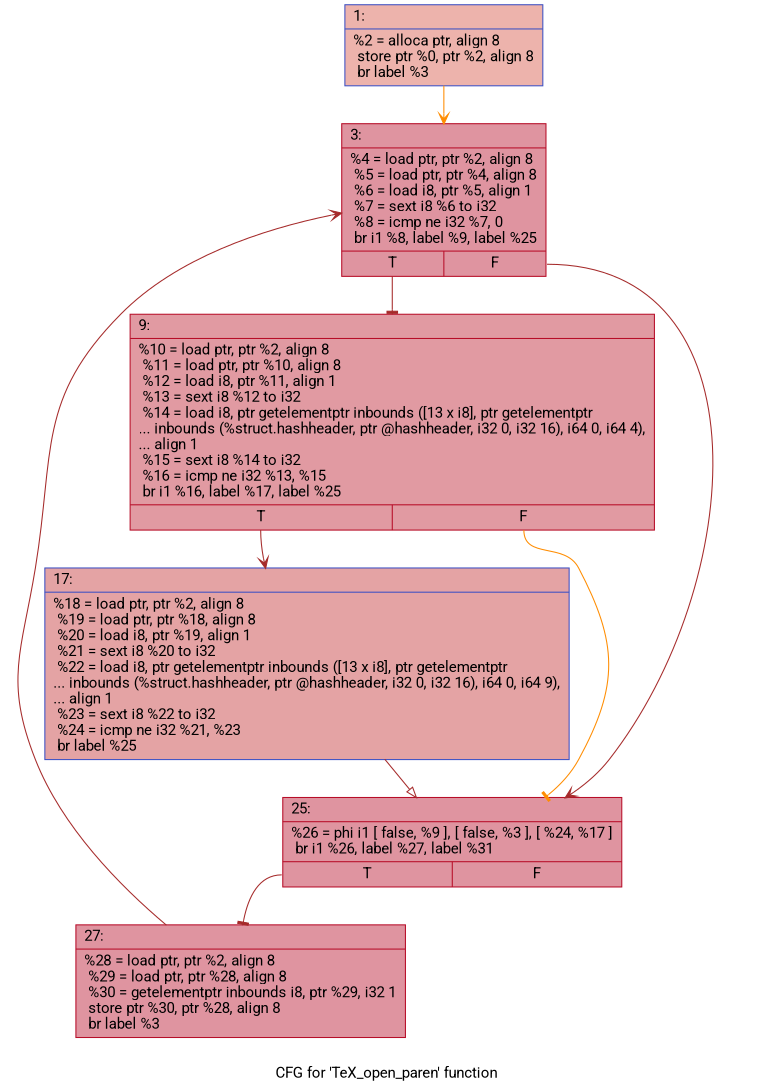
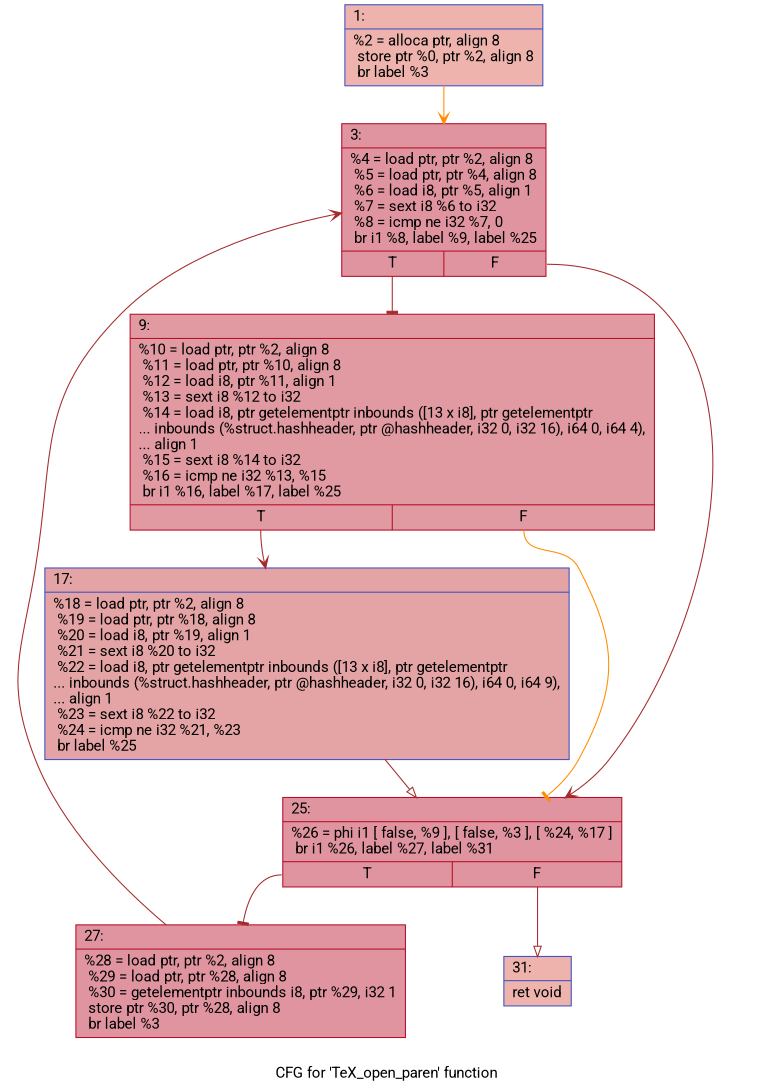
node "31:": added
